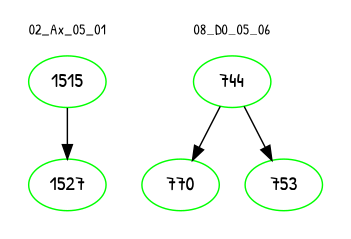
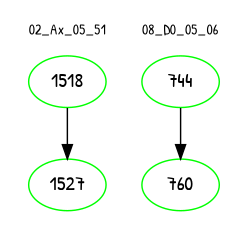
cluster "02_Ax_05_01": label "02_Ax_05_01" -> "02_Ax_05_51"
node "1515": label "1515" -> "1518"
node "770": label "770" -> "760"
node "753": removed
